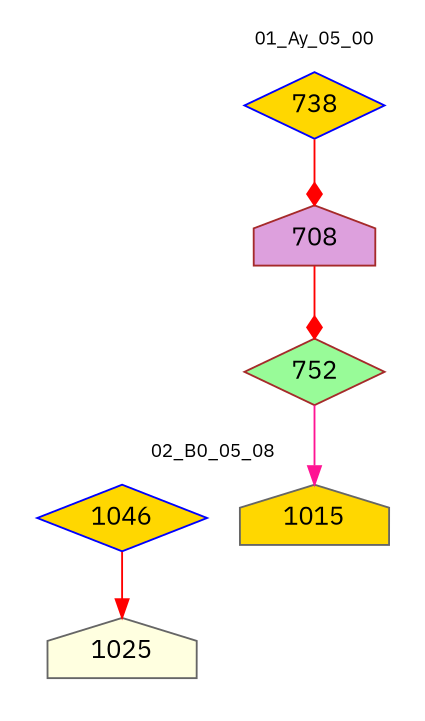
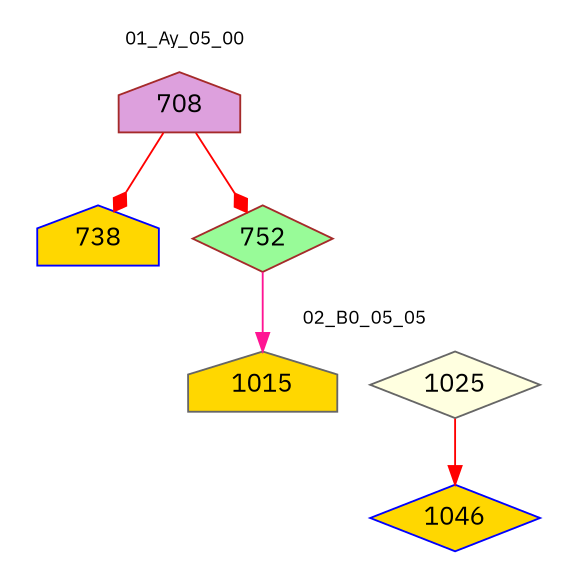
node "738": shape diamond -> house
edge "738" -> "708": reversed
cluster "02_B0_05_08": label "02_B0_05_08" -> "02_B0_05_05"
edge "1046" -> "1025": reversed
node "1025": shape house -> diamond
